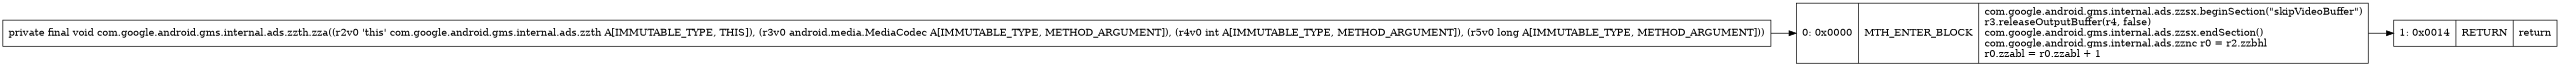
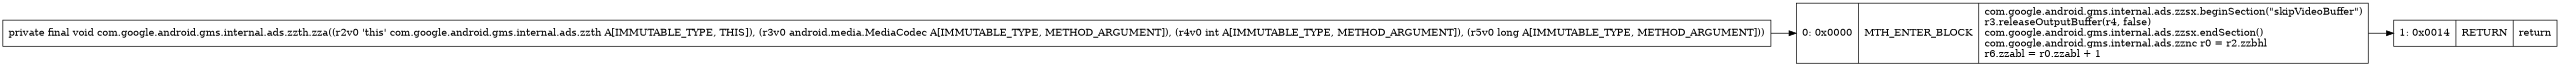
node "0: 0x0000": text "r0.zzabl = r0.zzabl + 1" -> "r6.zzabl = r0.zzabl + 1"
